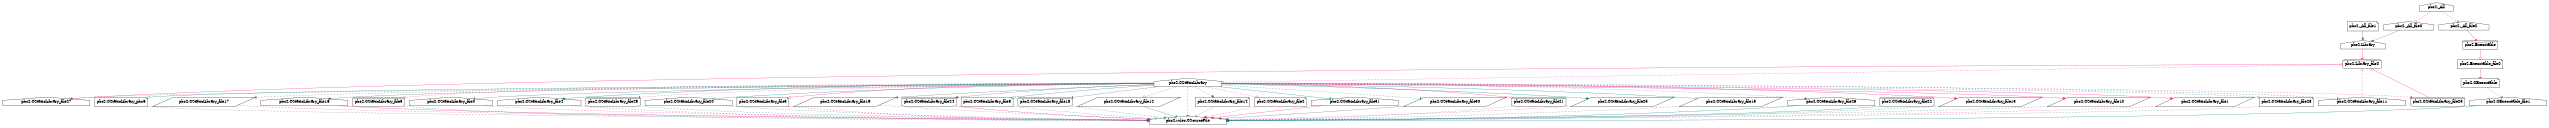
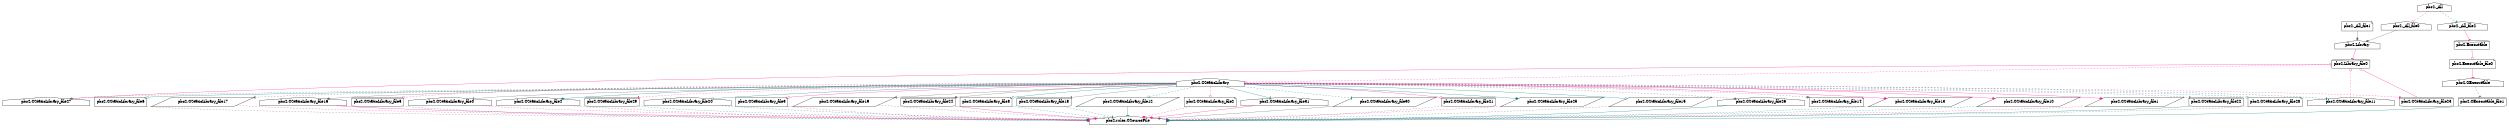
node "pbs2.CExecutable": shape note -> house
edge "pbs2.CStaticLibrary" -> "pbs2.rules.CSourceFile": now "pbs2.CStaticLibrary" -> "pbs2.CStaticLibrary_file22"
node "pbs2.CStaticLibrary_pbs6": label "pbs2.CStaticLibrary_pbs6" -> "pbs2.CStaticLibrary_file6"
node "pbs2.CExecutable_file1": shape house -> cylinder
edge "pbs2.CStaticLibrary_file14" -> "pbs2.rules.CSourceFile": removed
